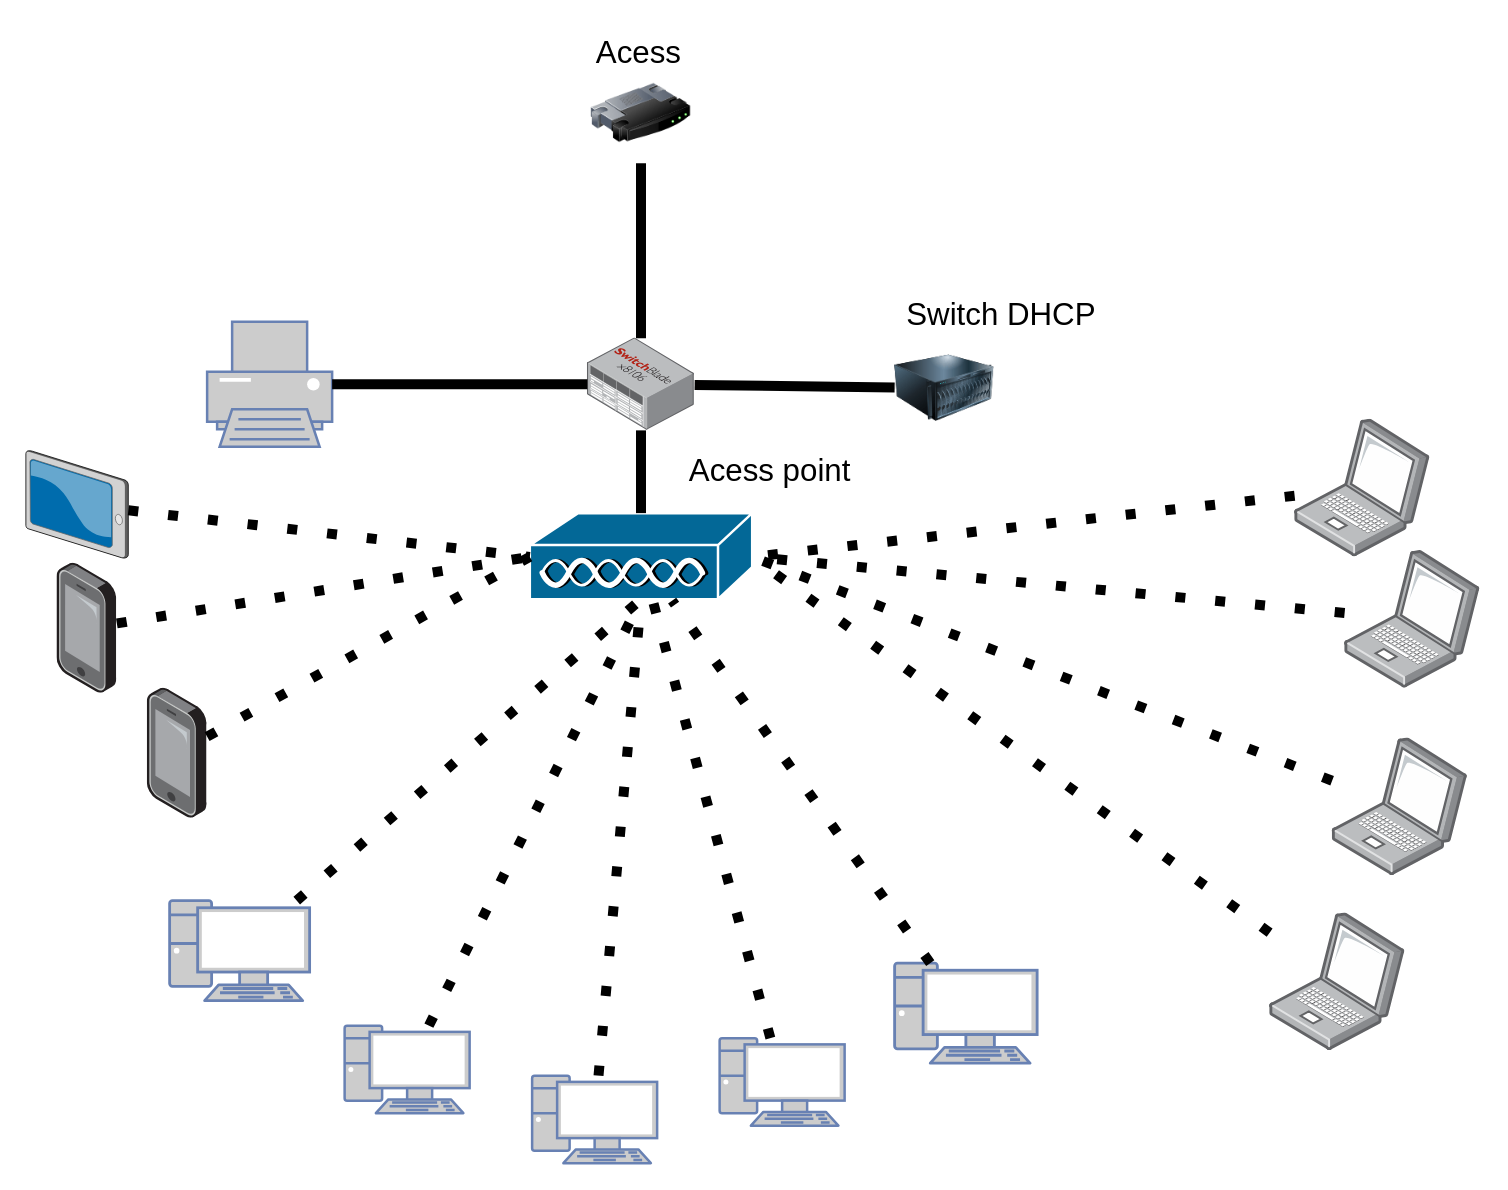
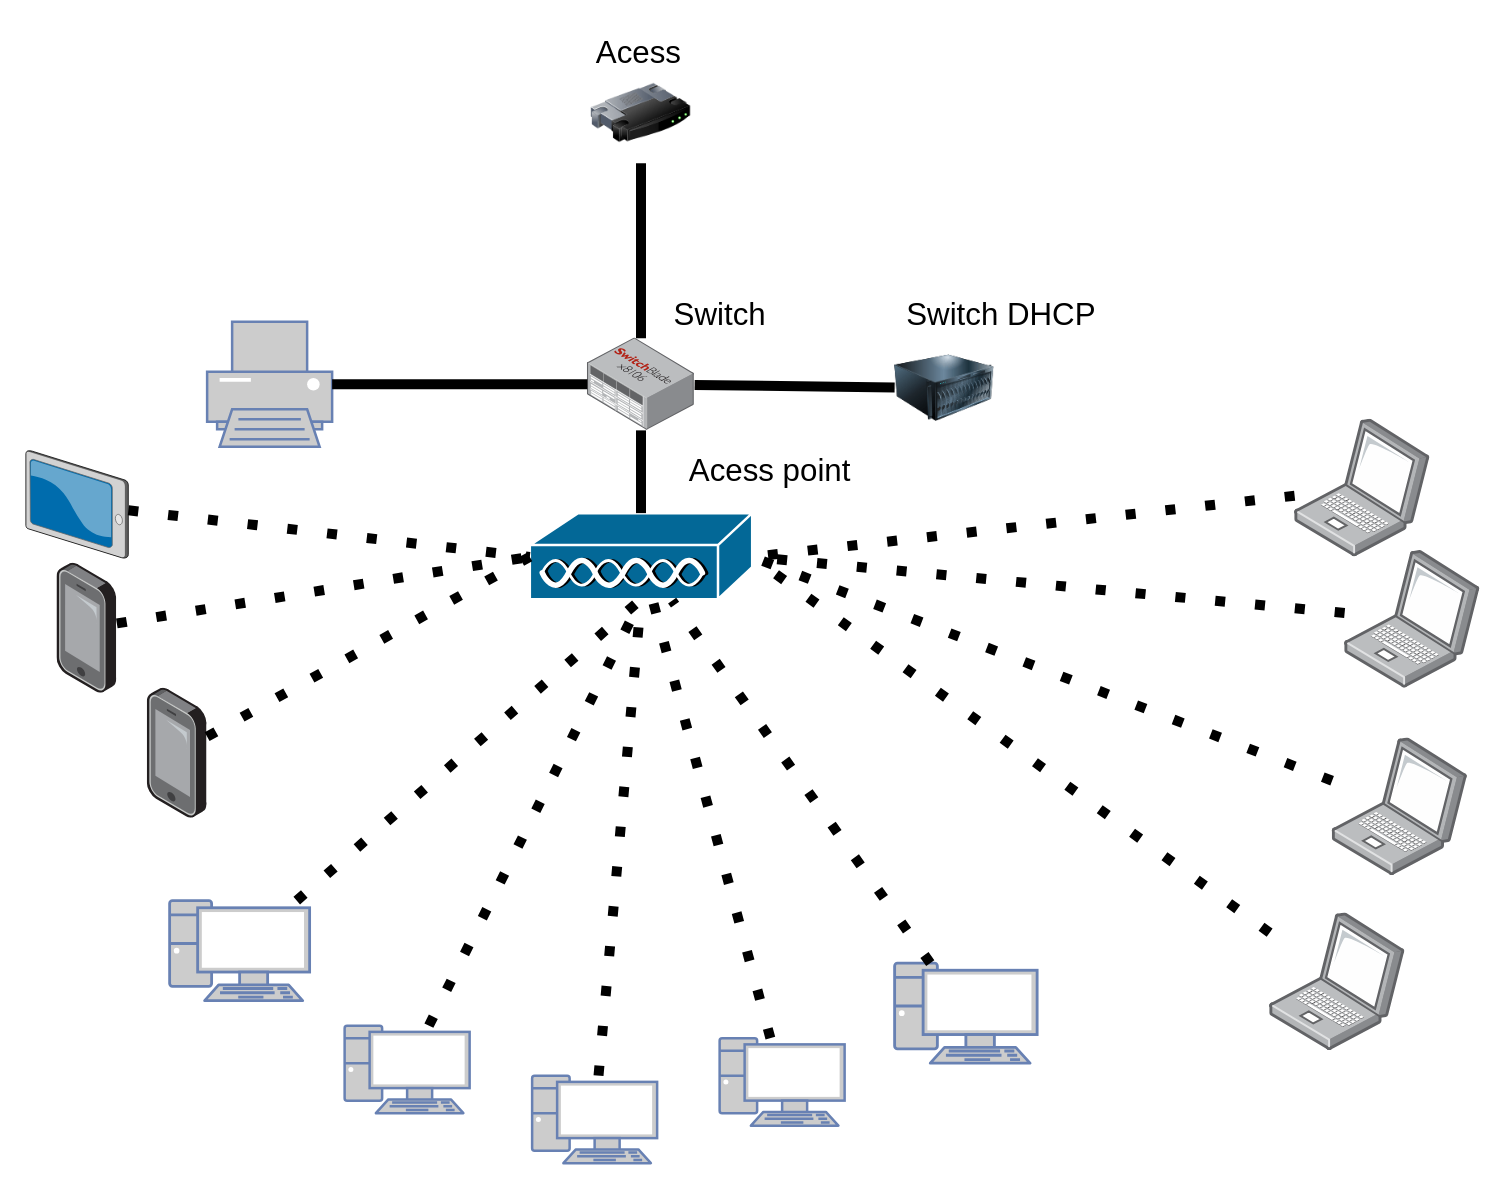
node "Switch": added
